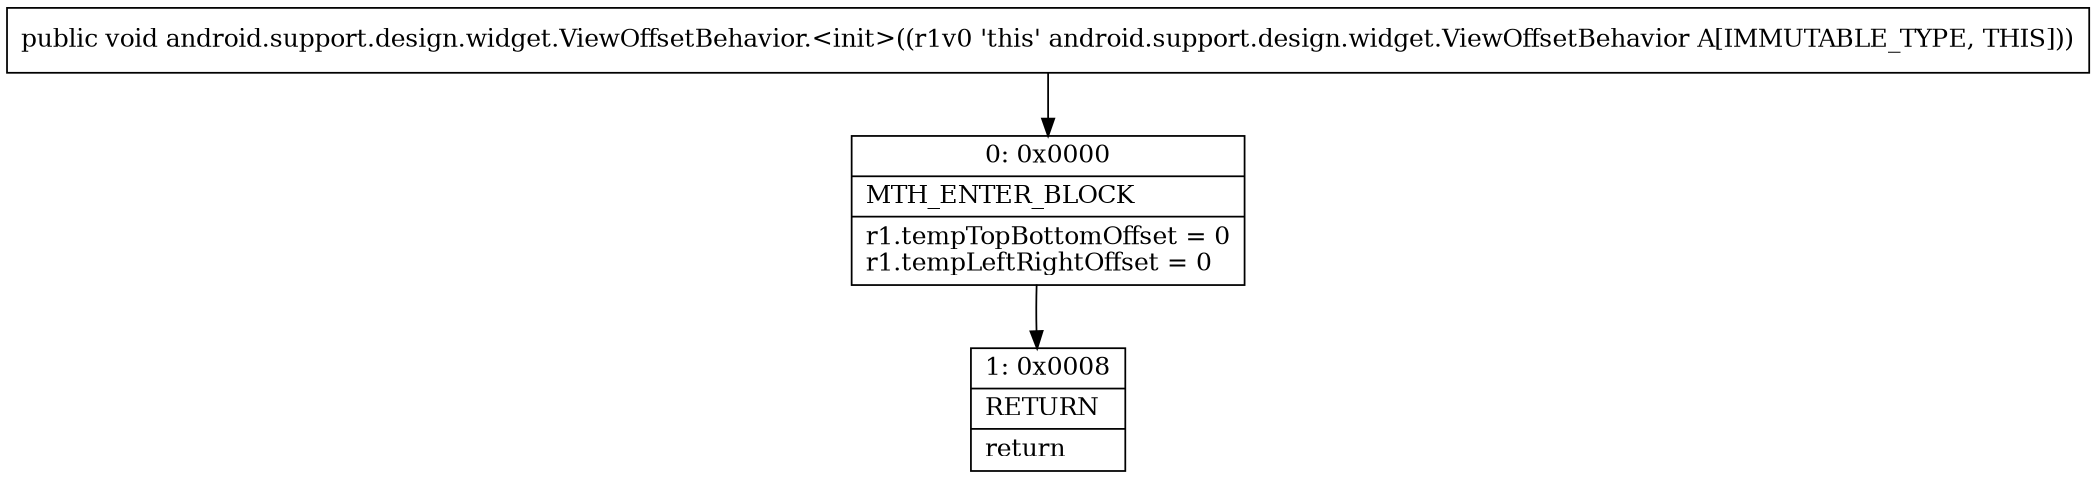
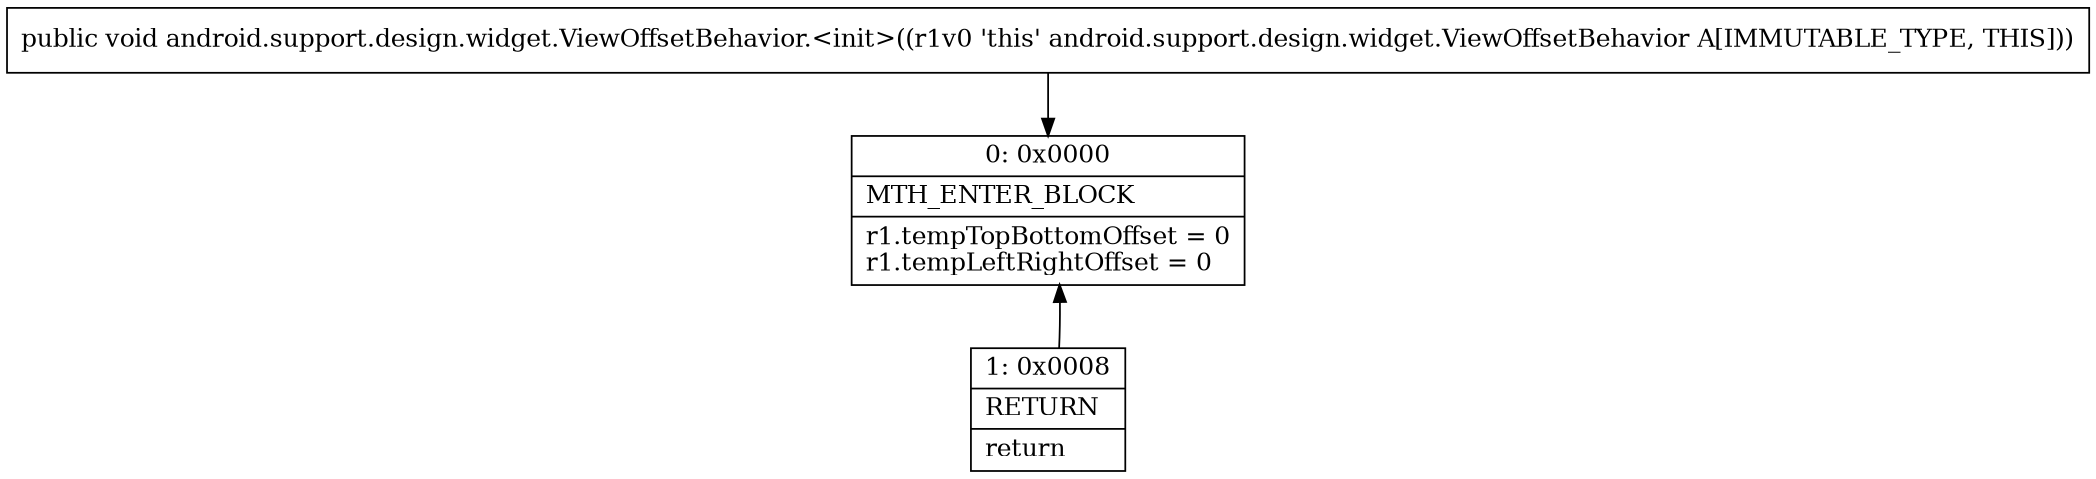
edge "0: 0x0000" -> "1: 0x0008": reversed
